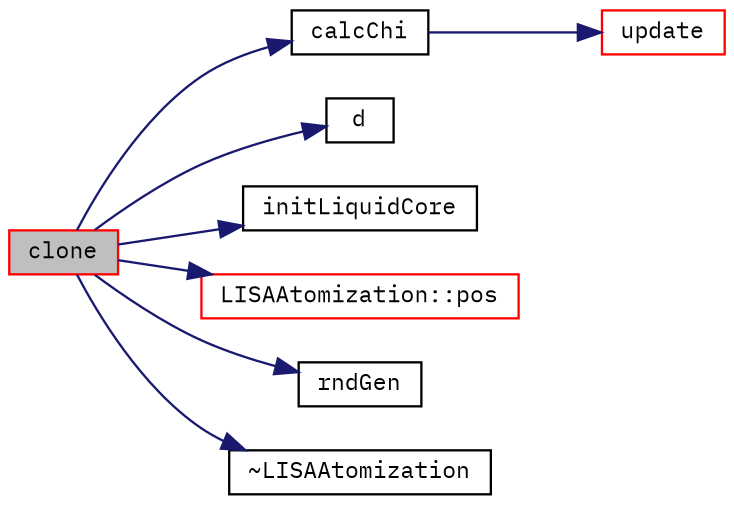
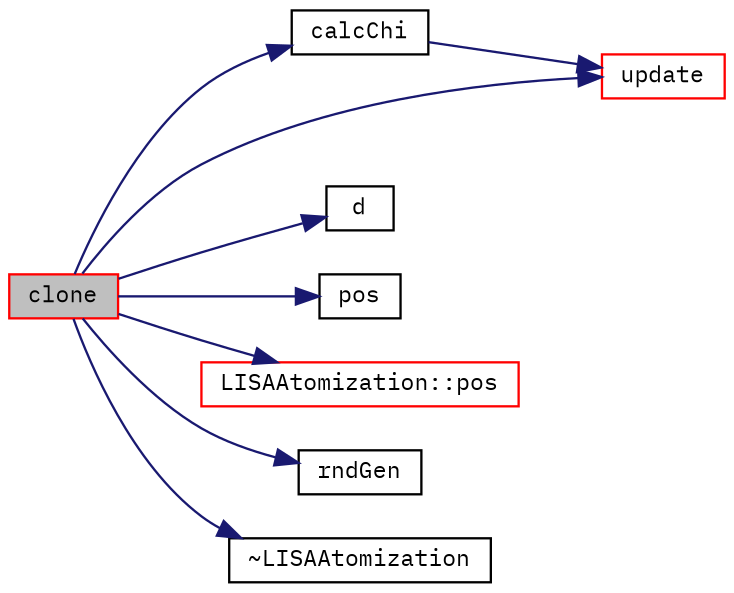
edge "clone" -> "update": added
node "initLiquidCore": label "initLiquidCore" -> "pos"
